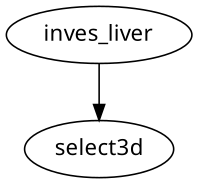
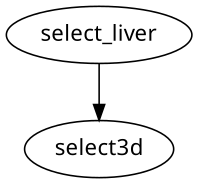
node "inves_liver": label "inves_liver" -> "select_liver"
